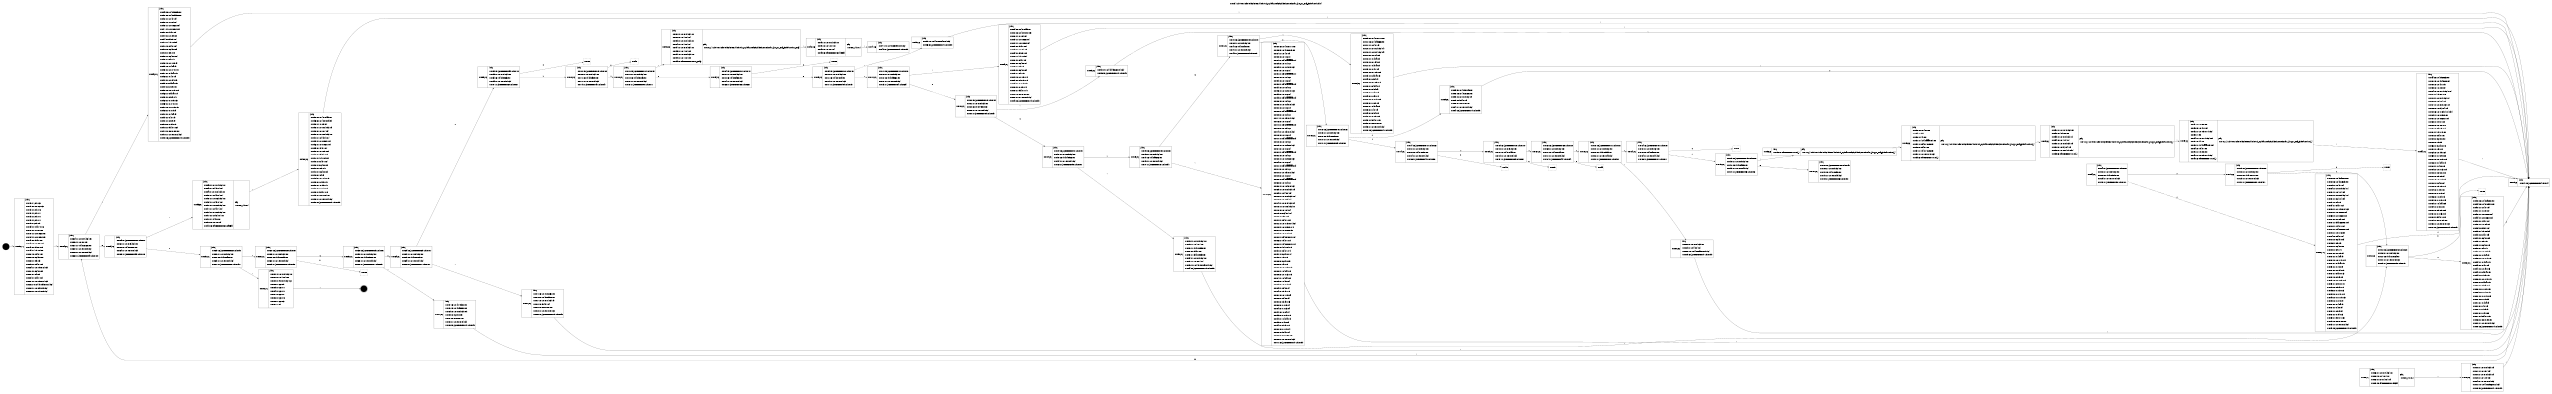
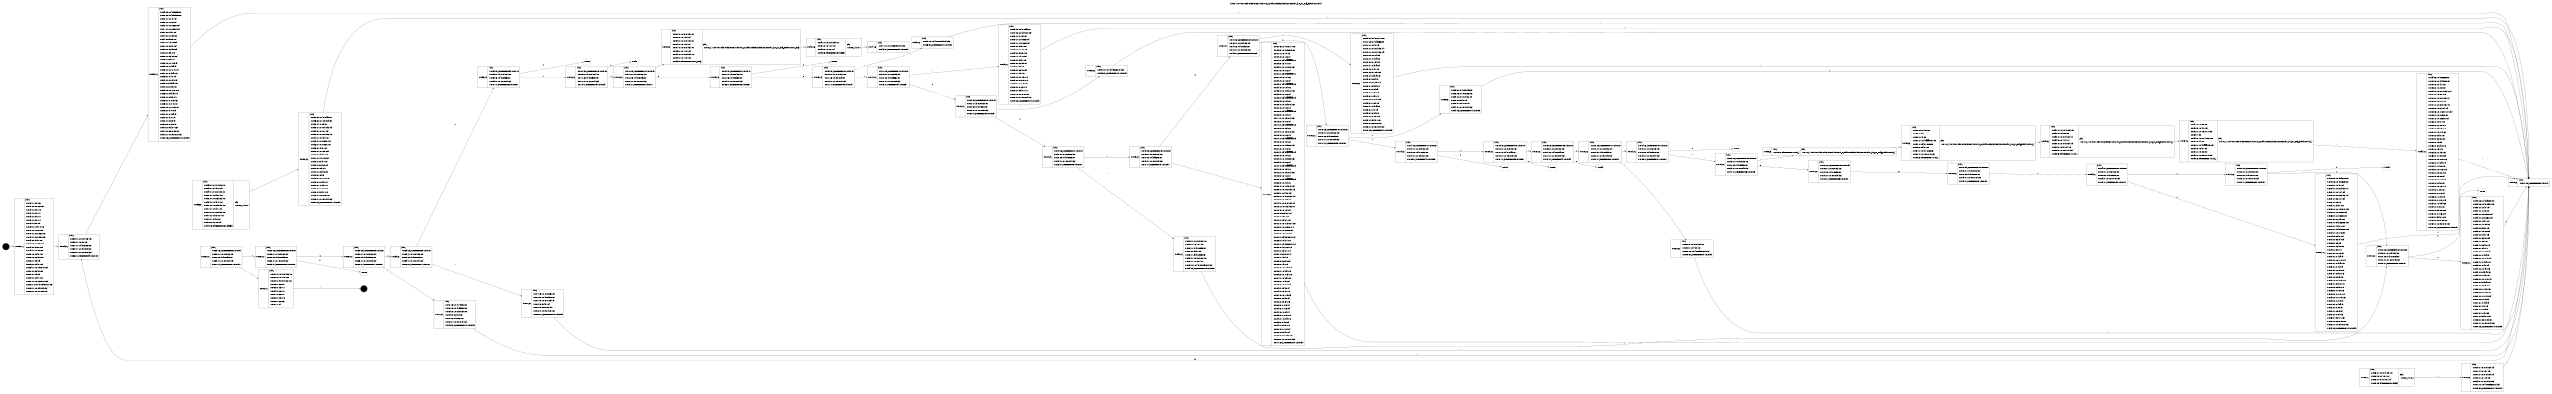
node "0x4017e3 [28]": added
node "0x40155f [28]": removed
